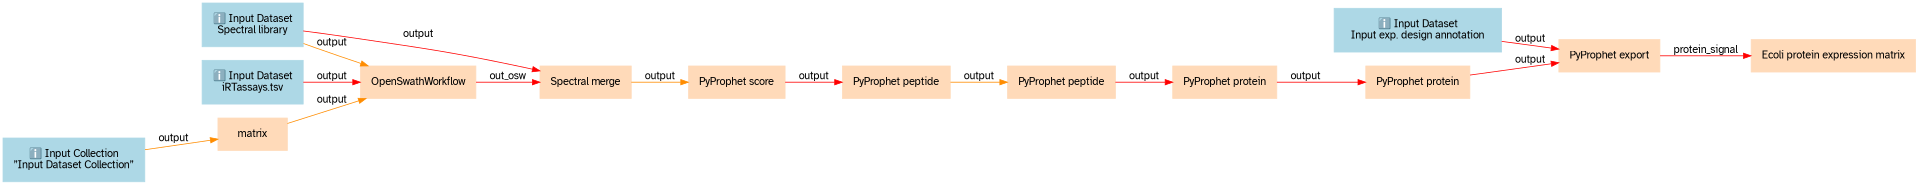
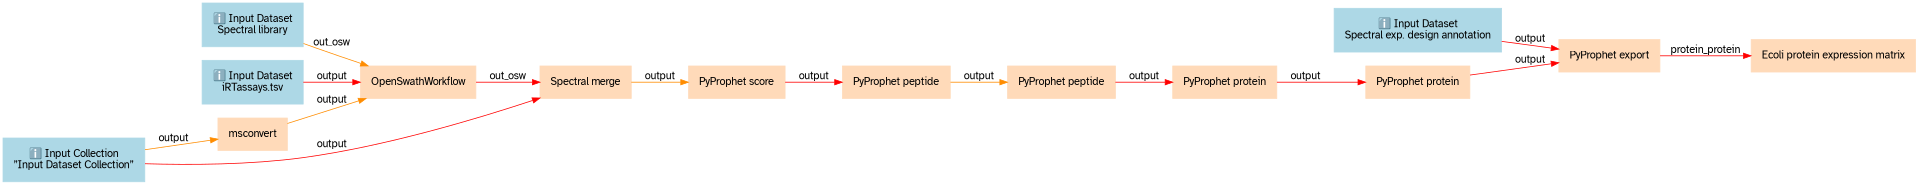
node "ℹ️ Input Dataset Input exp. design annotation": label "ℹ️ Input Dataset Input exp. design annotation" -> "ℹ️ Input Dataset Spectral exp. design annotation"
edge "ℹ️ Input Dataset Spectral library" -> "OpenSwathWorkflow": label "output" -> "out_osw"
edge "ℹ️ Input Dataset Spectral library" -> "Spectral merge": now "ℹ️ Input Collection ”Input Dataset Collection”" -> "Spectral merge"
edge "PyProphet export" -> "Ecoli protein expression matrix": label "protein_signal" -> "protein_protein"
node "matrix": label "matrix" -> "msconvert"
